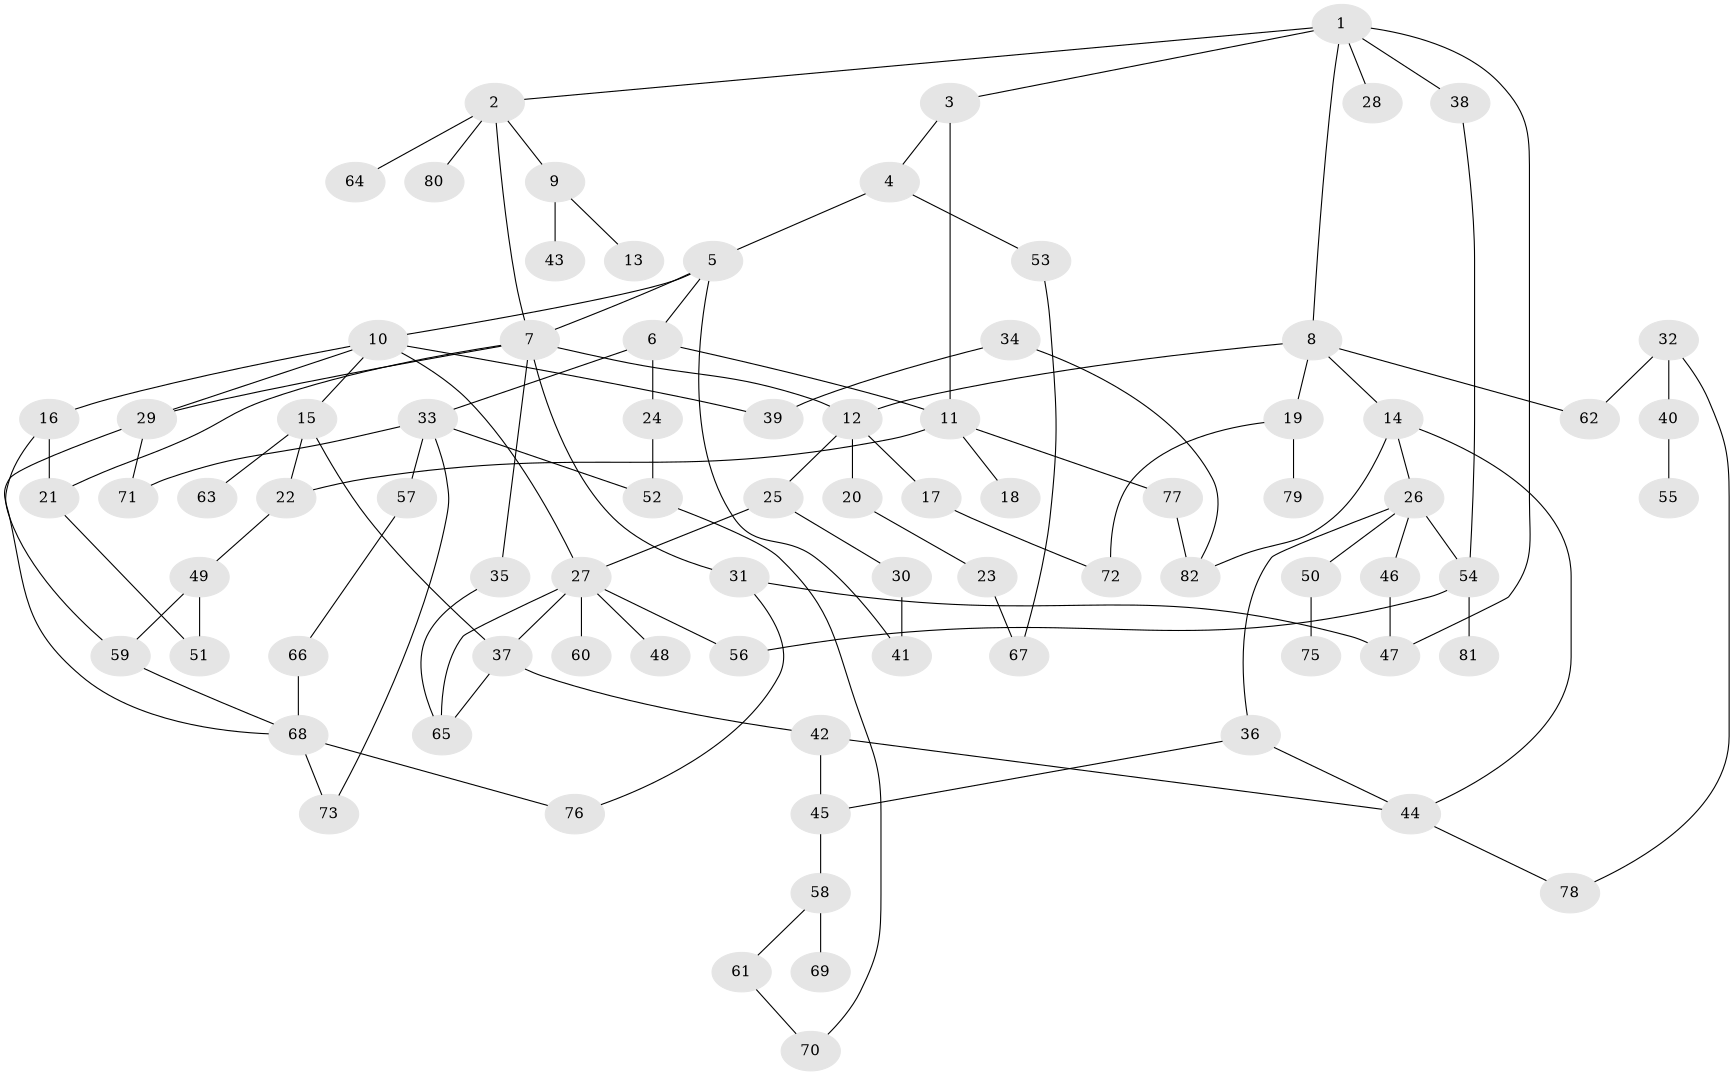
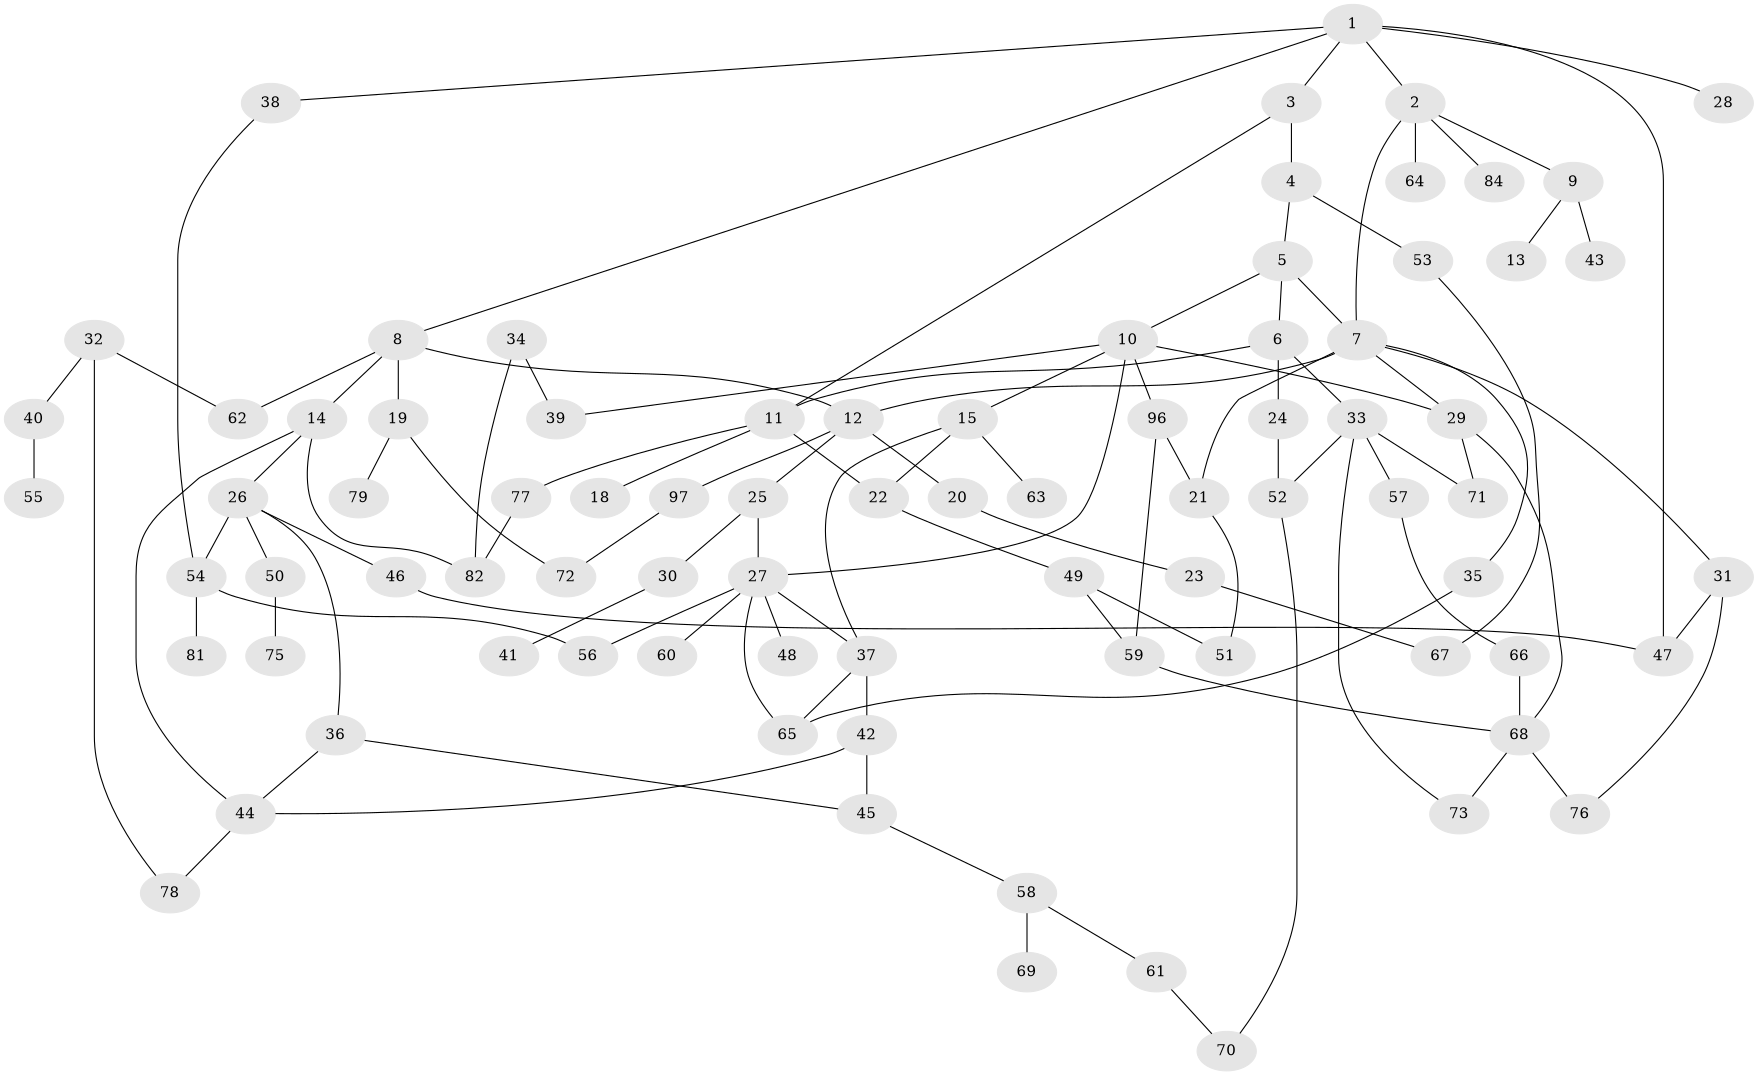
node "80": label "80" -> "84"
node "16": label "16" -> "96"
node "17": label "17" -> "97"
edge "5" -- "41": removed
